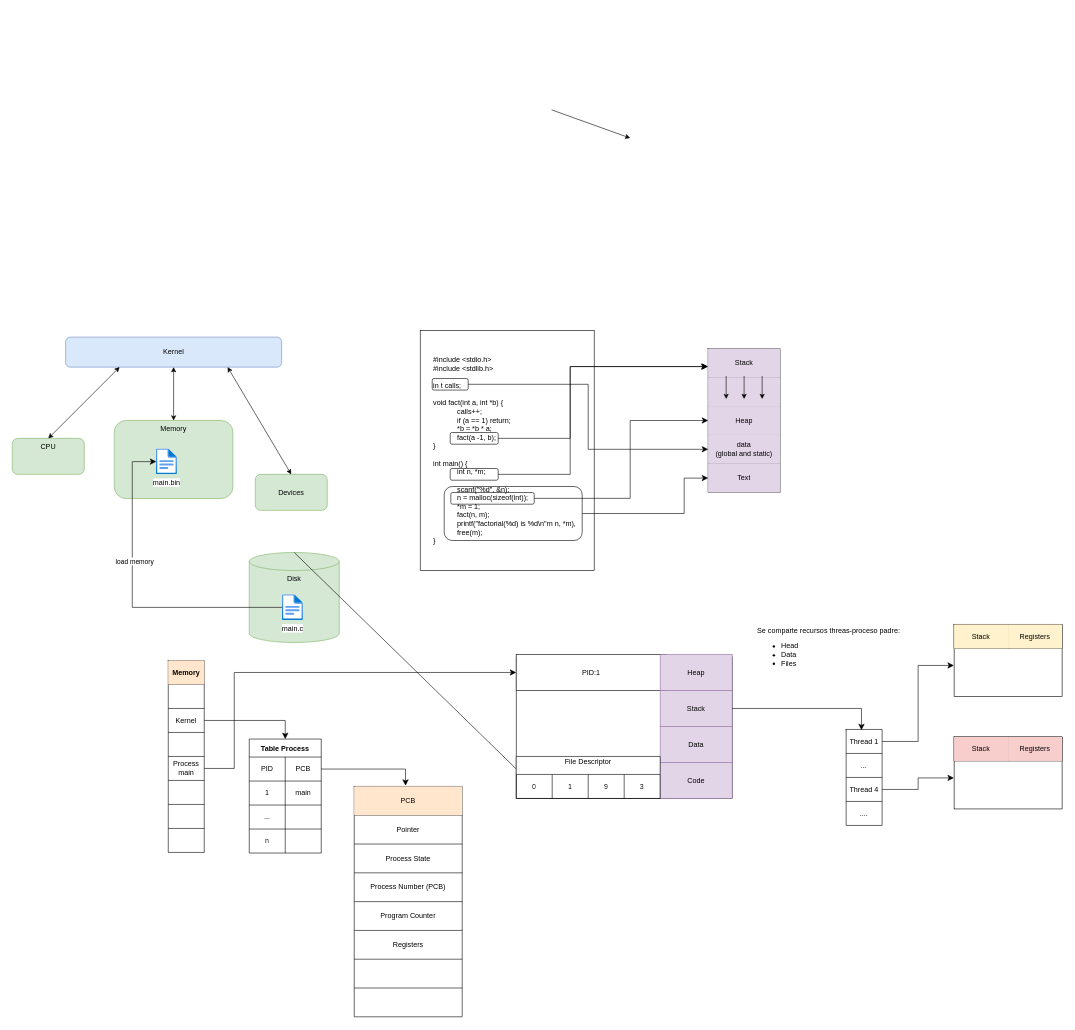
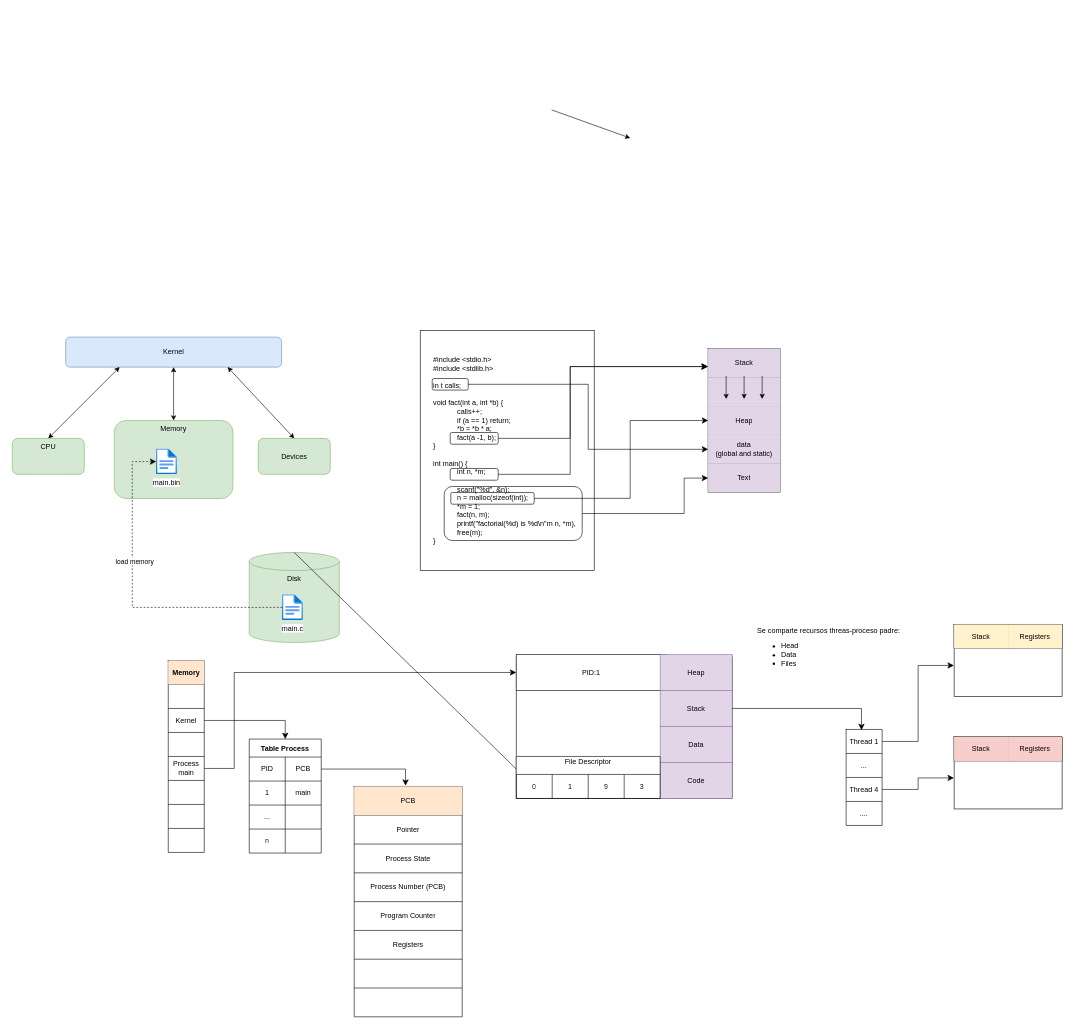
node "Devices": moved (291, 492) -> (294, 456)
edge "main.c" -> "main.bin": style solid -> dashed
